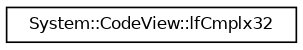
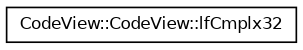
node "System::CodeView::lfCmplx32": label "System::CodeView::lfCmplx32" -> "CodeView::CodeView::lfCmplx32"
